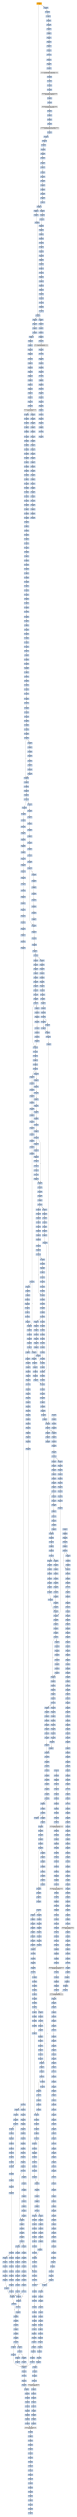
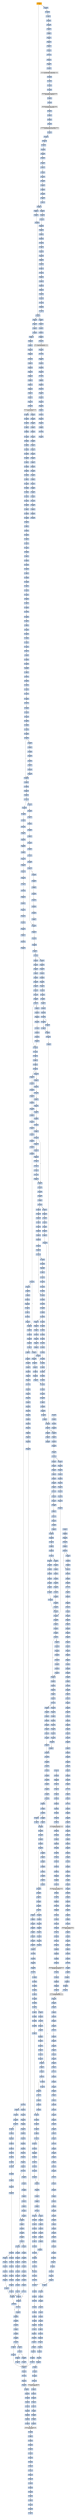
node "0x13b0065b jmp": added
node "0x13b0069d cmpl": added
